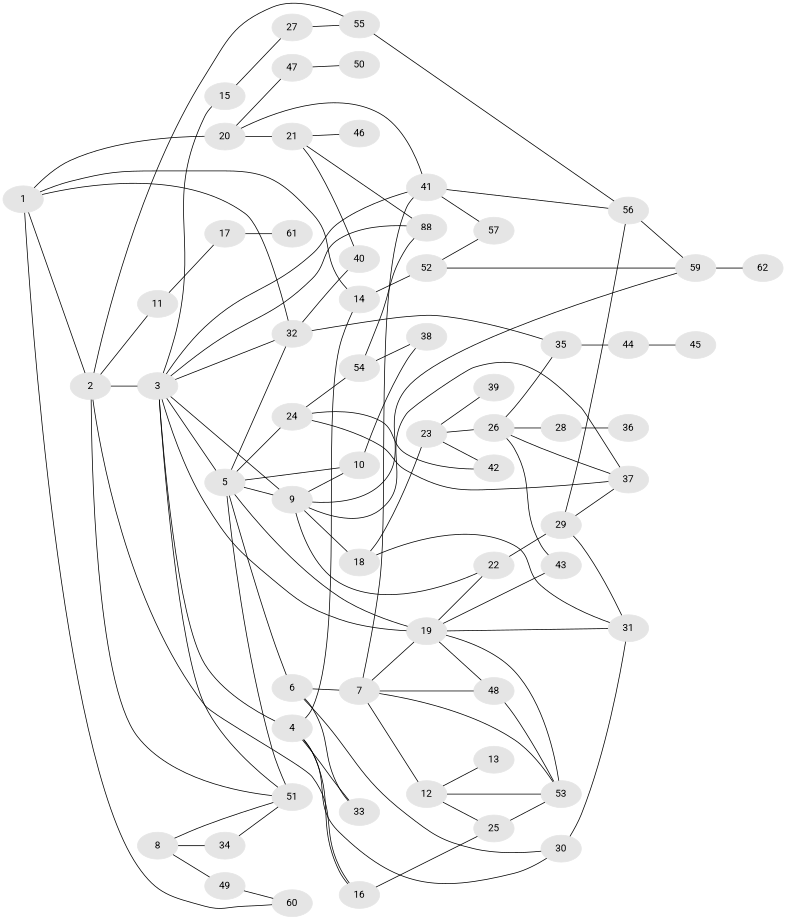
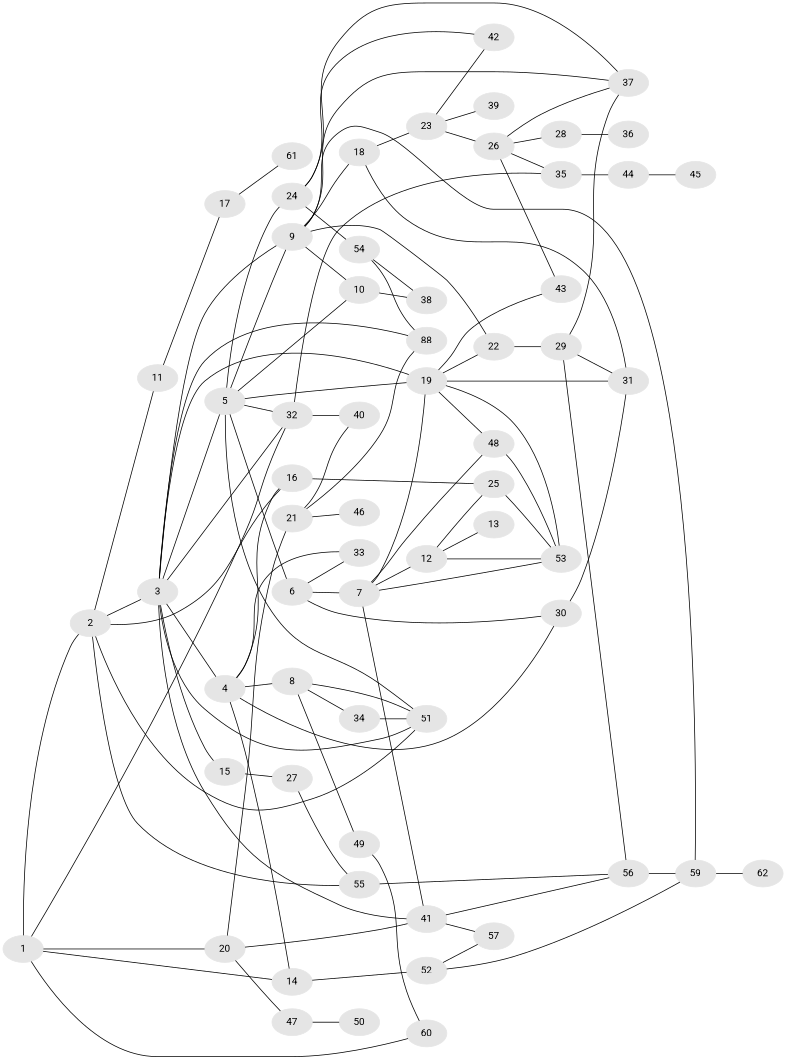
edge "8" -- "4": added
